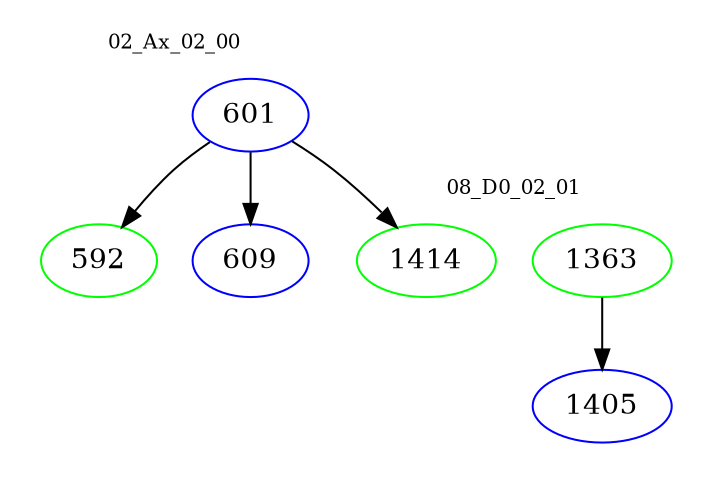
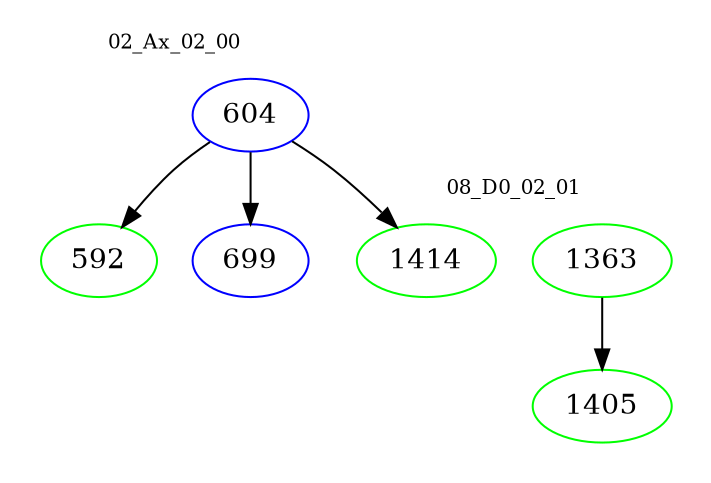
node "601": label "601" -> "604"
node "609": label "609" -> "699"
node "1405": color blue -> green
